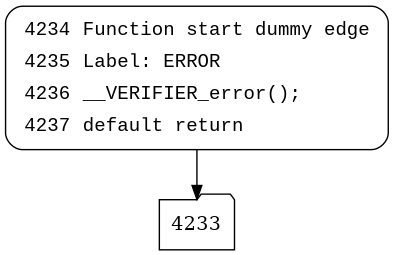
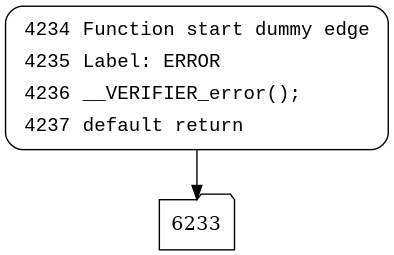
node "4233": label "4233" -> "6233"
